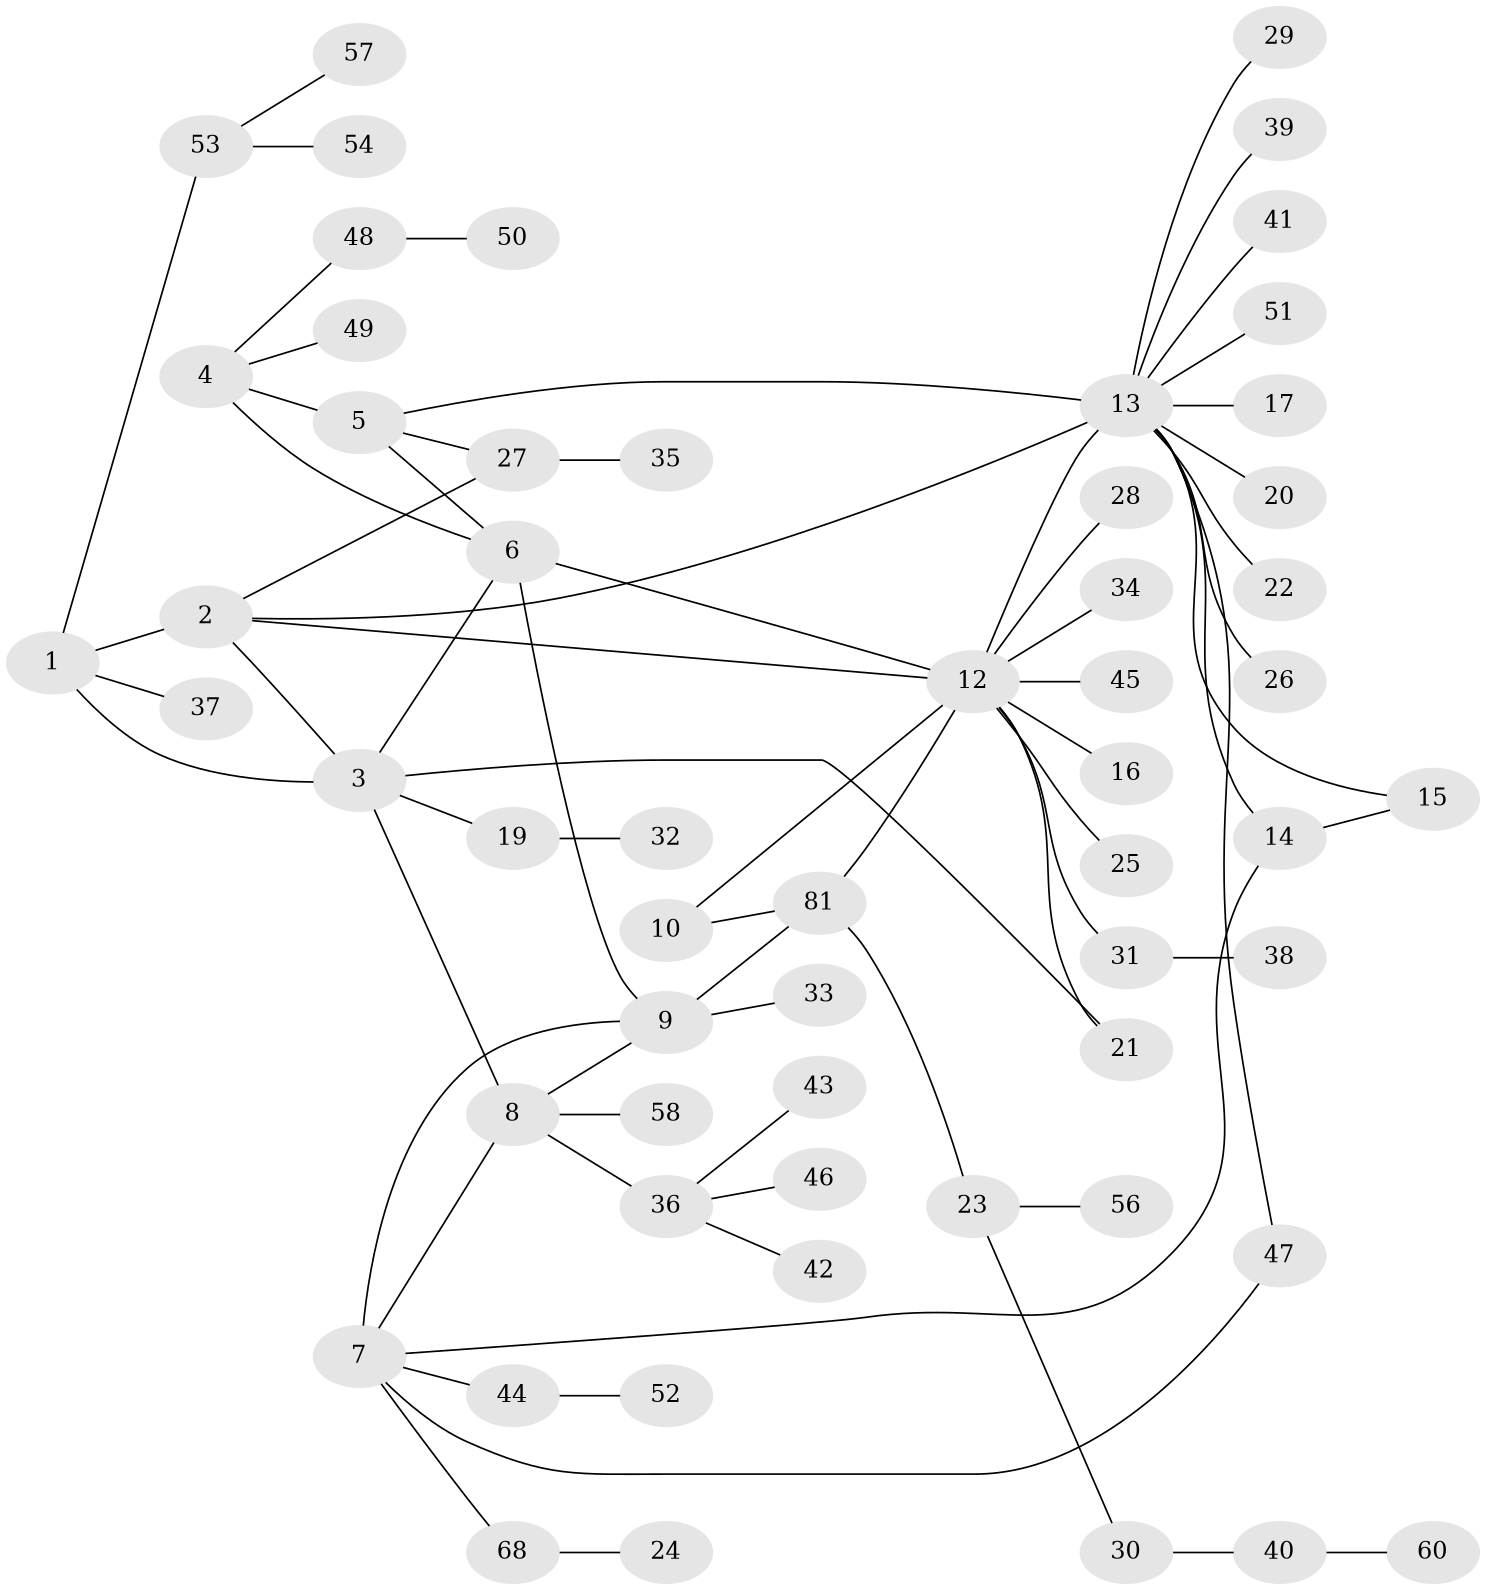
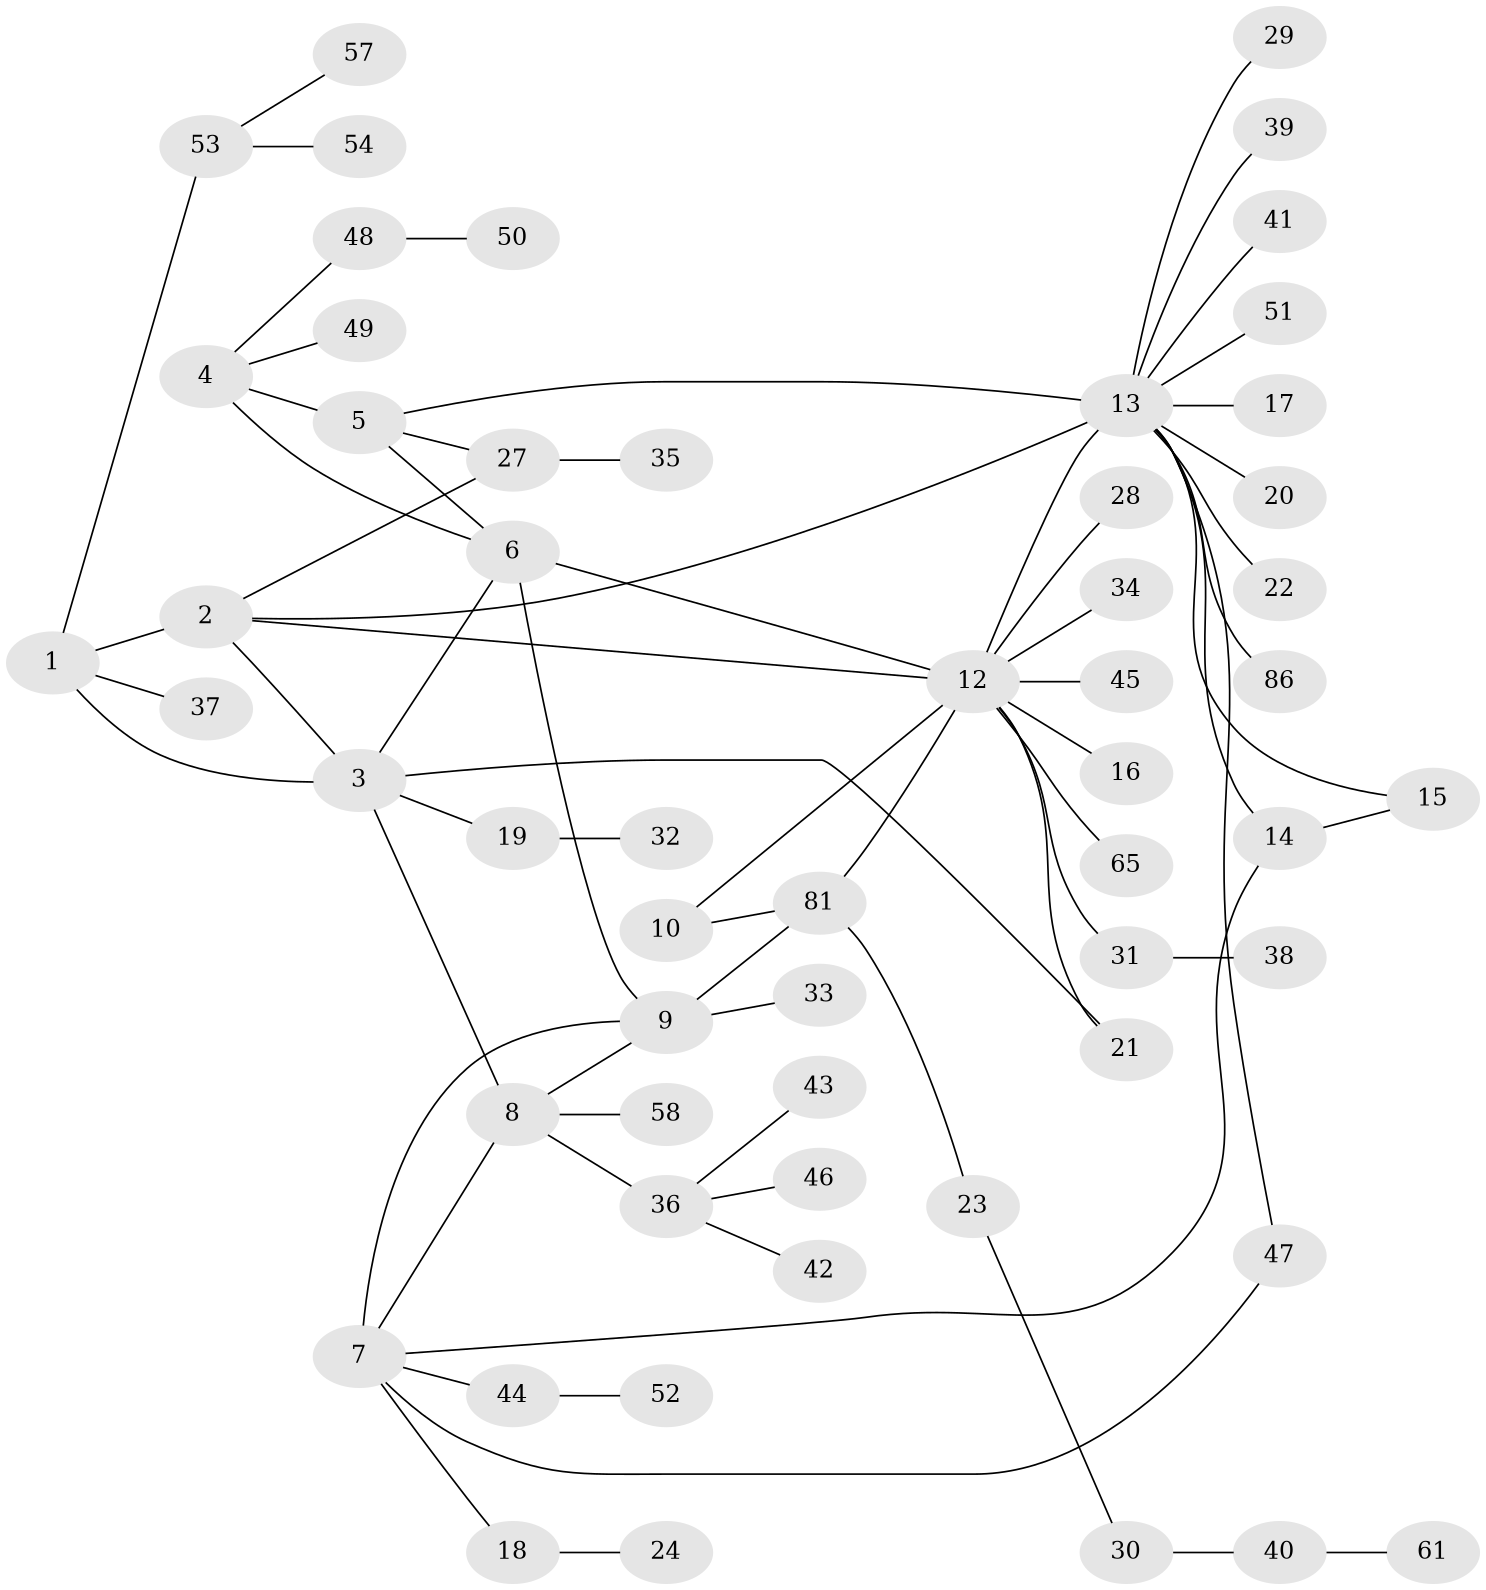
node "26": label "26" -> "86"
node "25": label "25" -> "65"
node "56": removed
node "68": label "68" -> "18"
node "60": label "60" -> "61"
